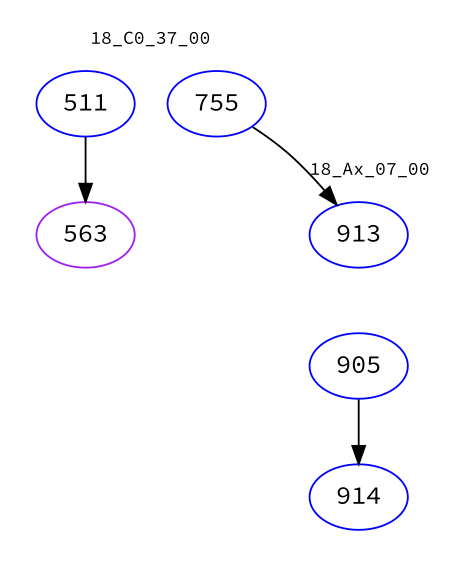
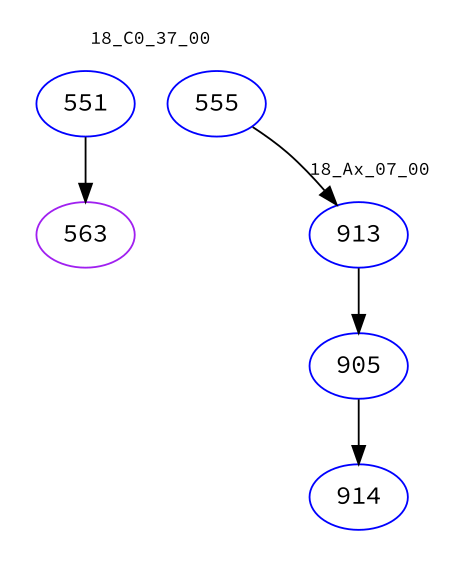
node "511": label "511" -> "551"
node "755": label "755" -> "555"
edge "913" -> "905": added
